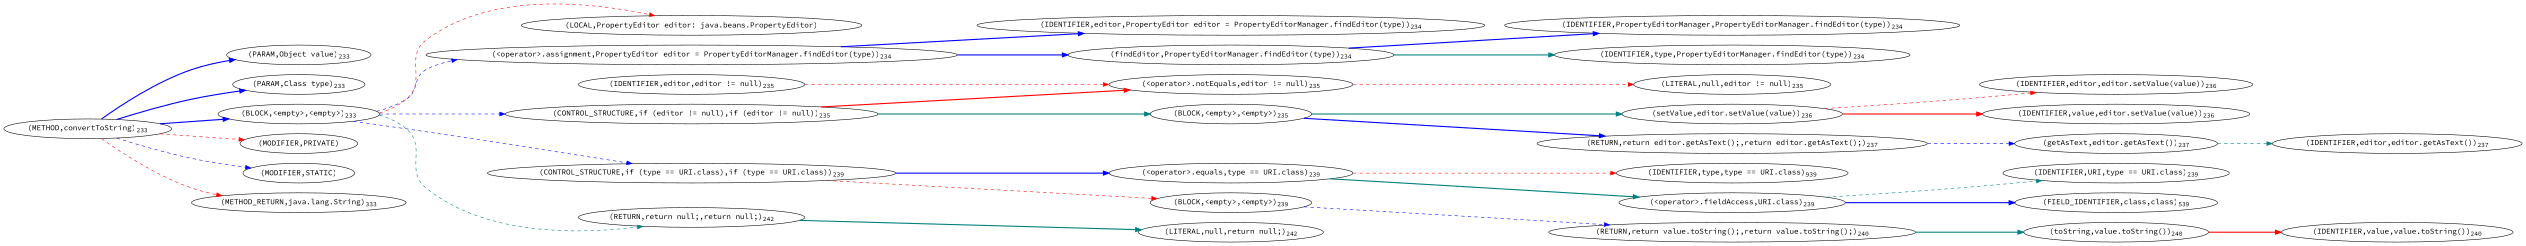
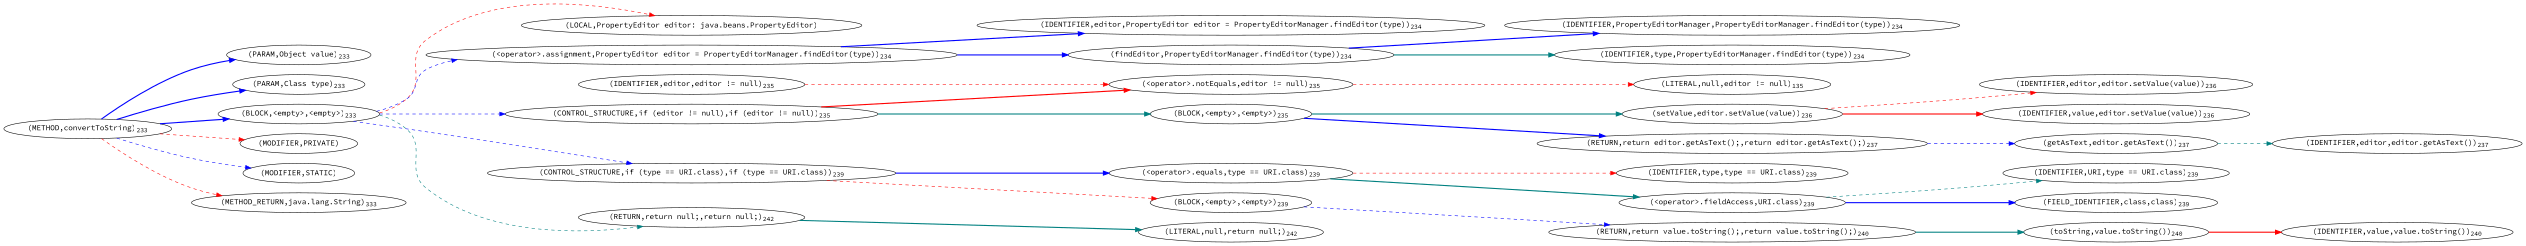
node "(LITERAL,null,editor != null)": text "235" -> "135"
node "(IDENTIFIER,type,type == URI.class)": text "939" -> "239"
node "(FIELD_IDENTIFIER,class,class)": text "539" -> "239"
